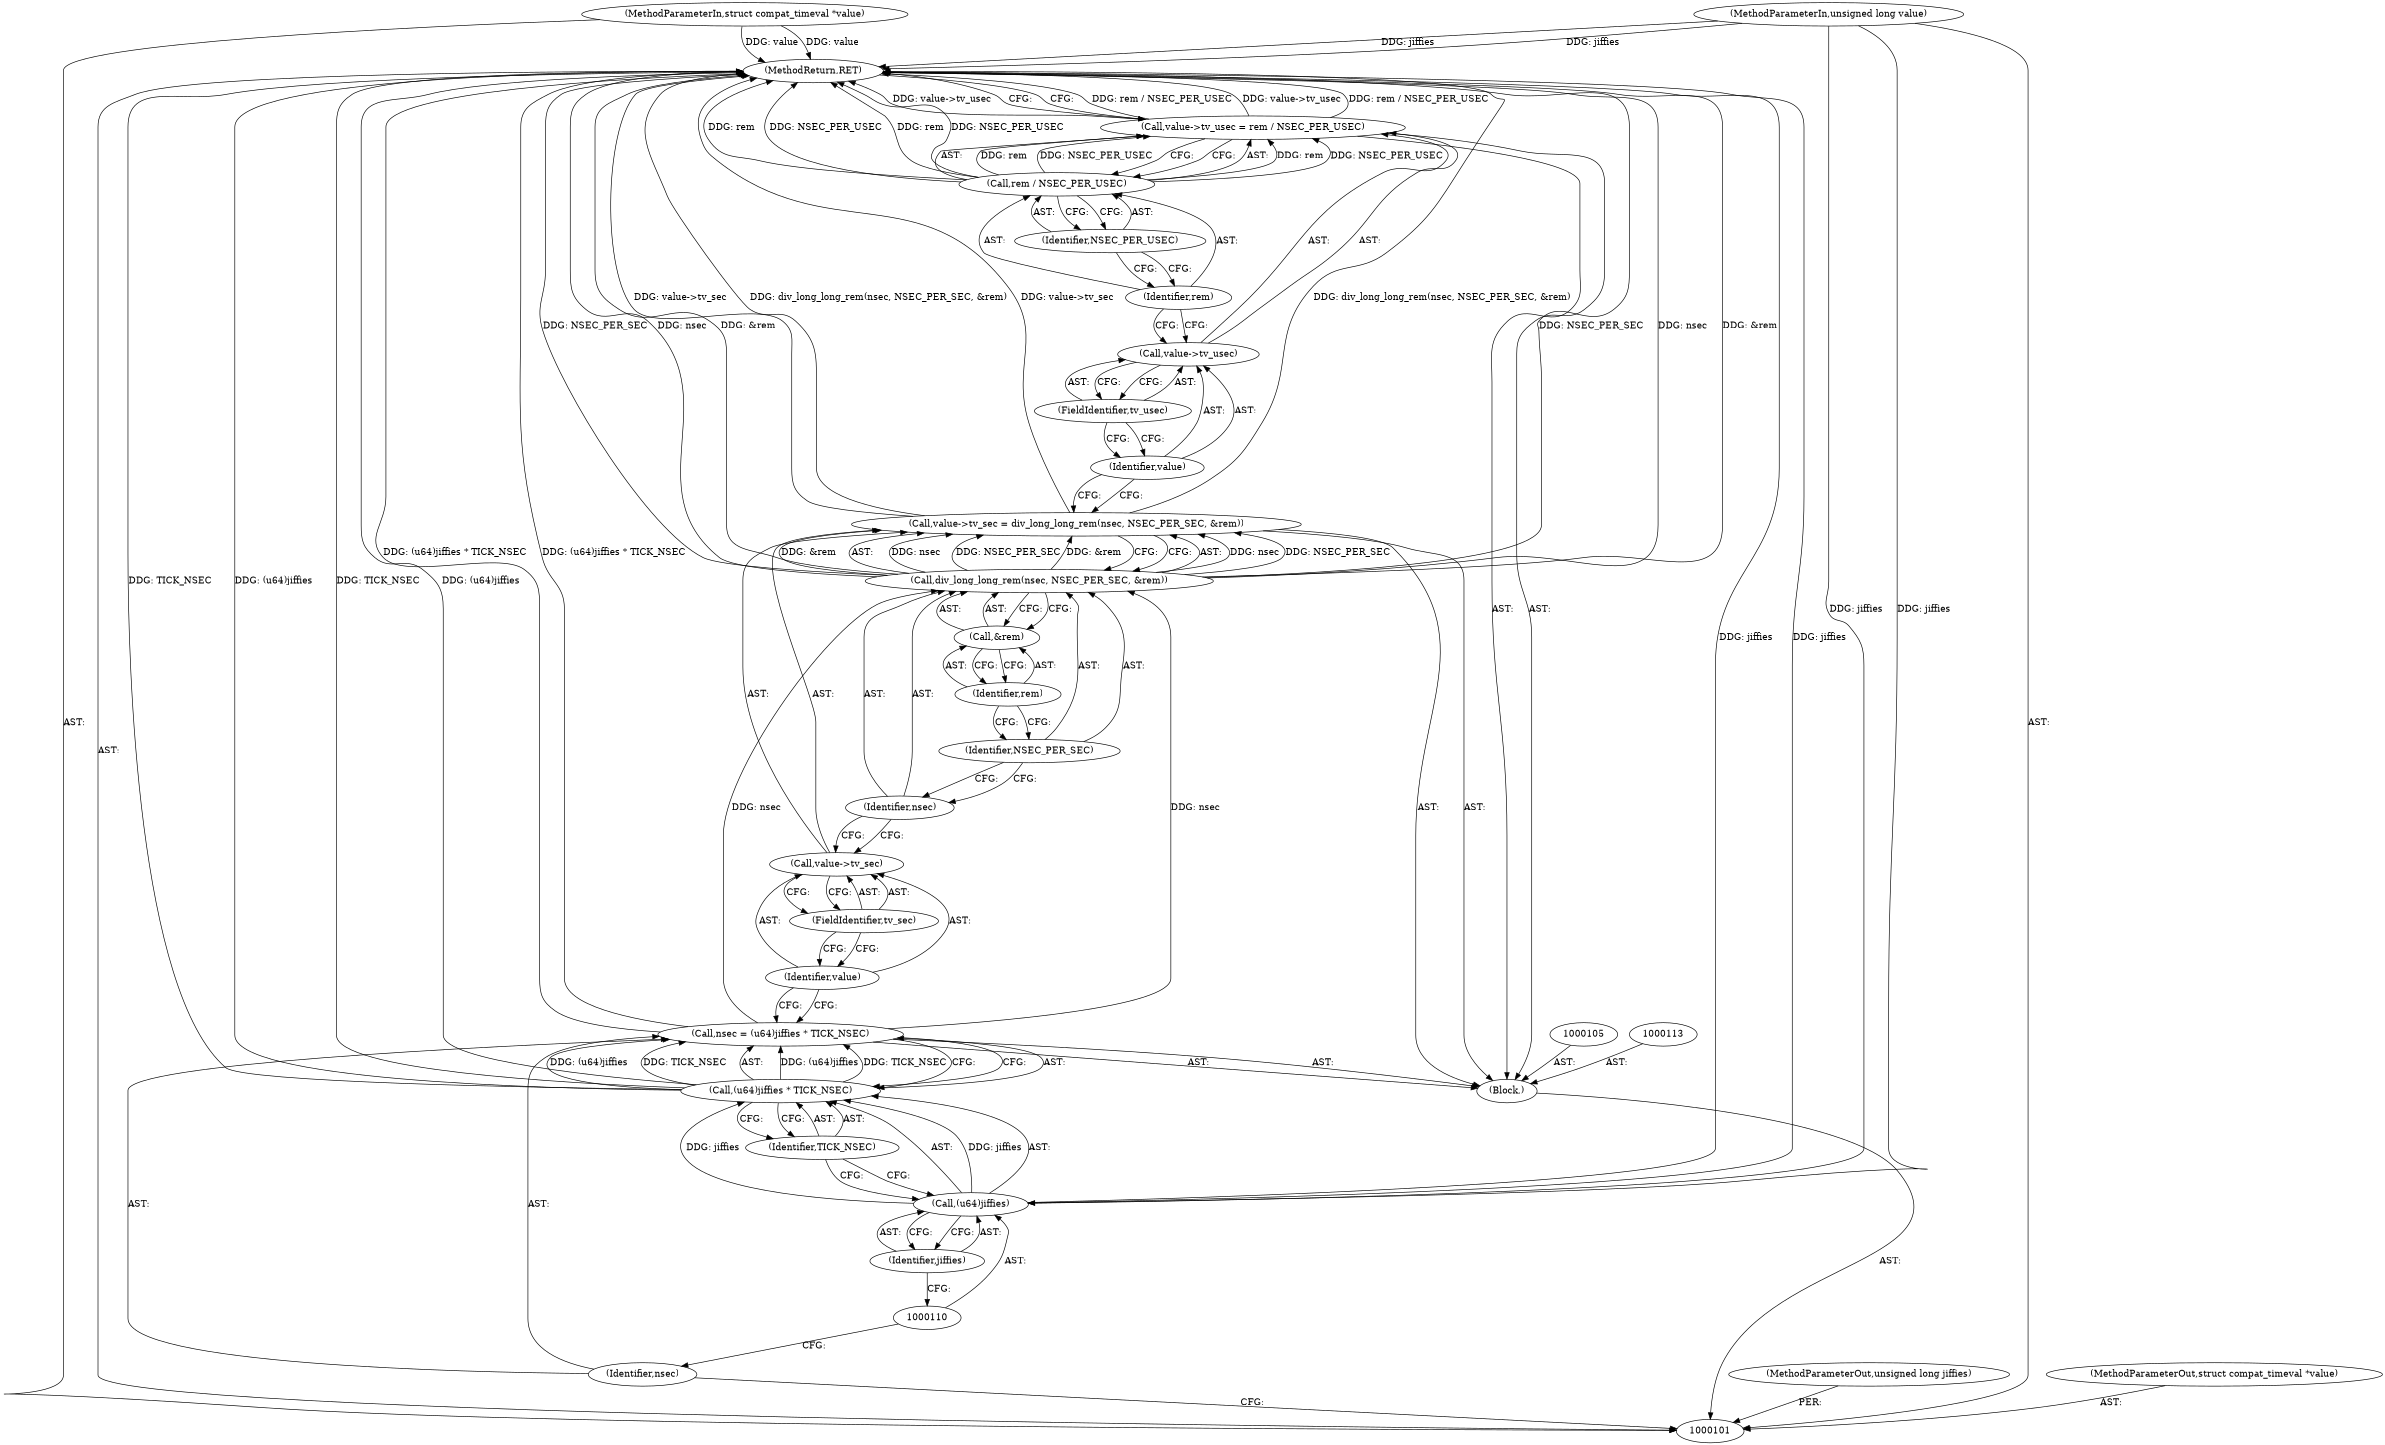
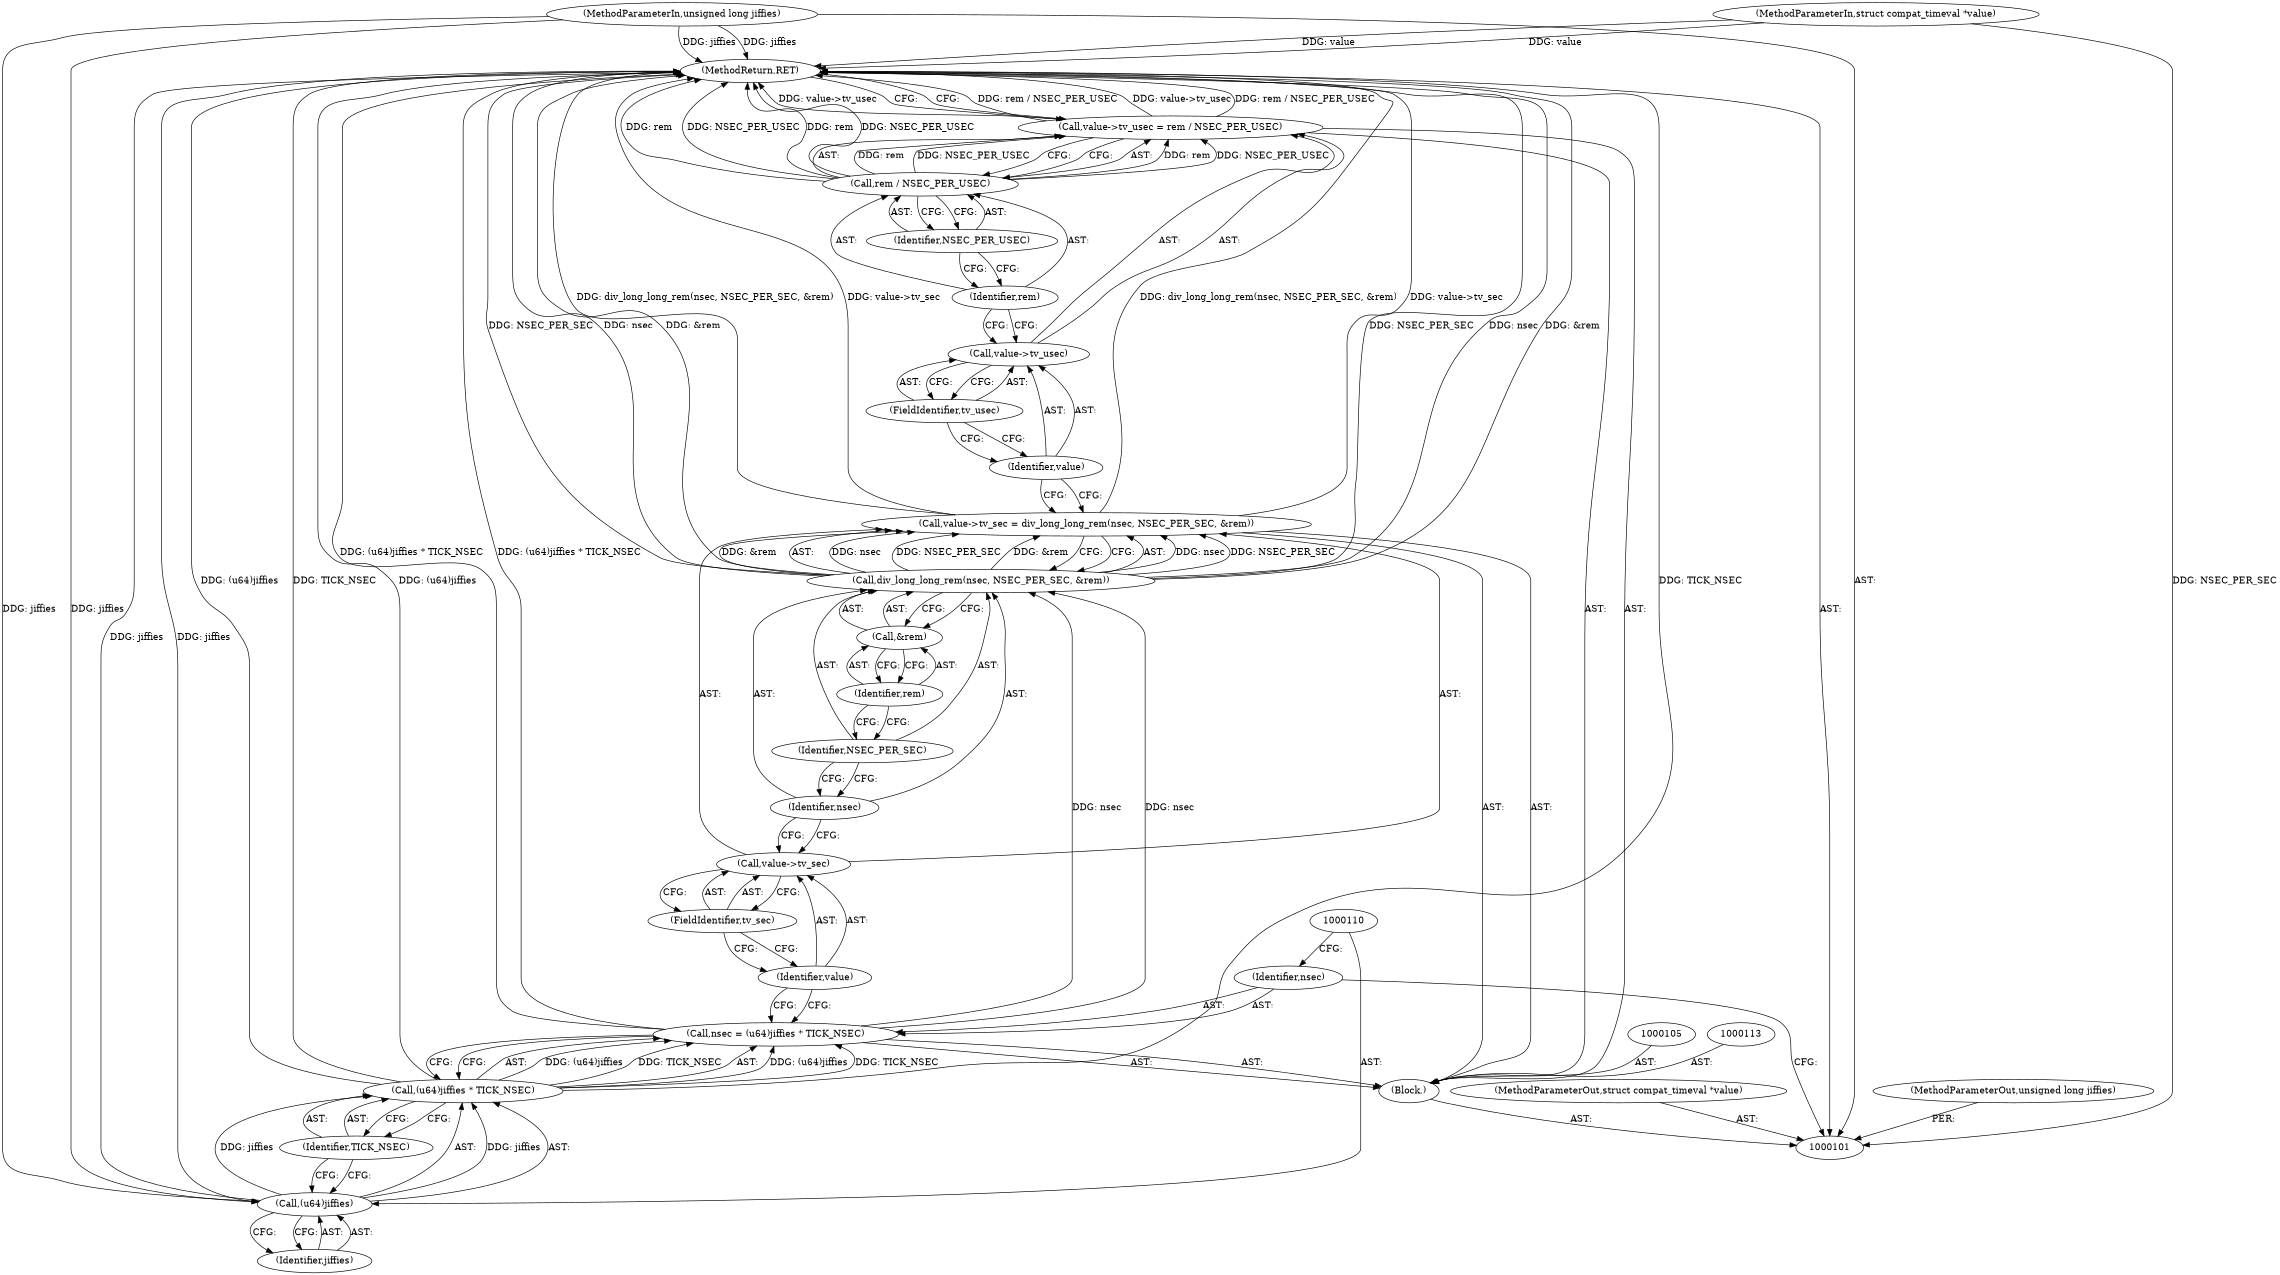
node "(MethodParameterIn,unsigned long value)": label "(MethodParameterIn,unsigned long value)" -> "(MethodParameterIn,unsigned long jiffies)"
edge "(MethodParameterIn,struct compat_timeval *value)" -> "1000101": label "AST: " -> "DDG: NSEC_PER_SEC"
edge "(Identifier,jiffies)" -> "1000110": removed, label "CFG:"
